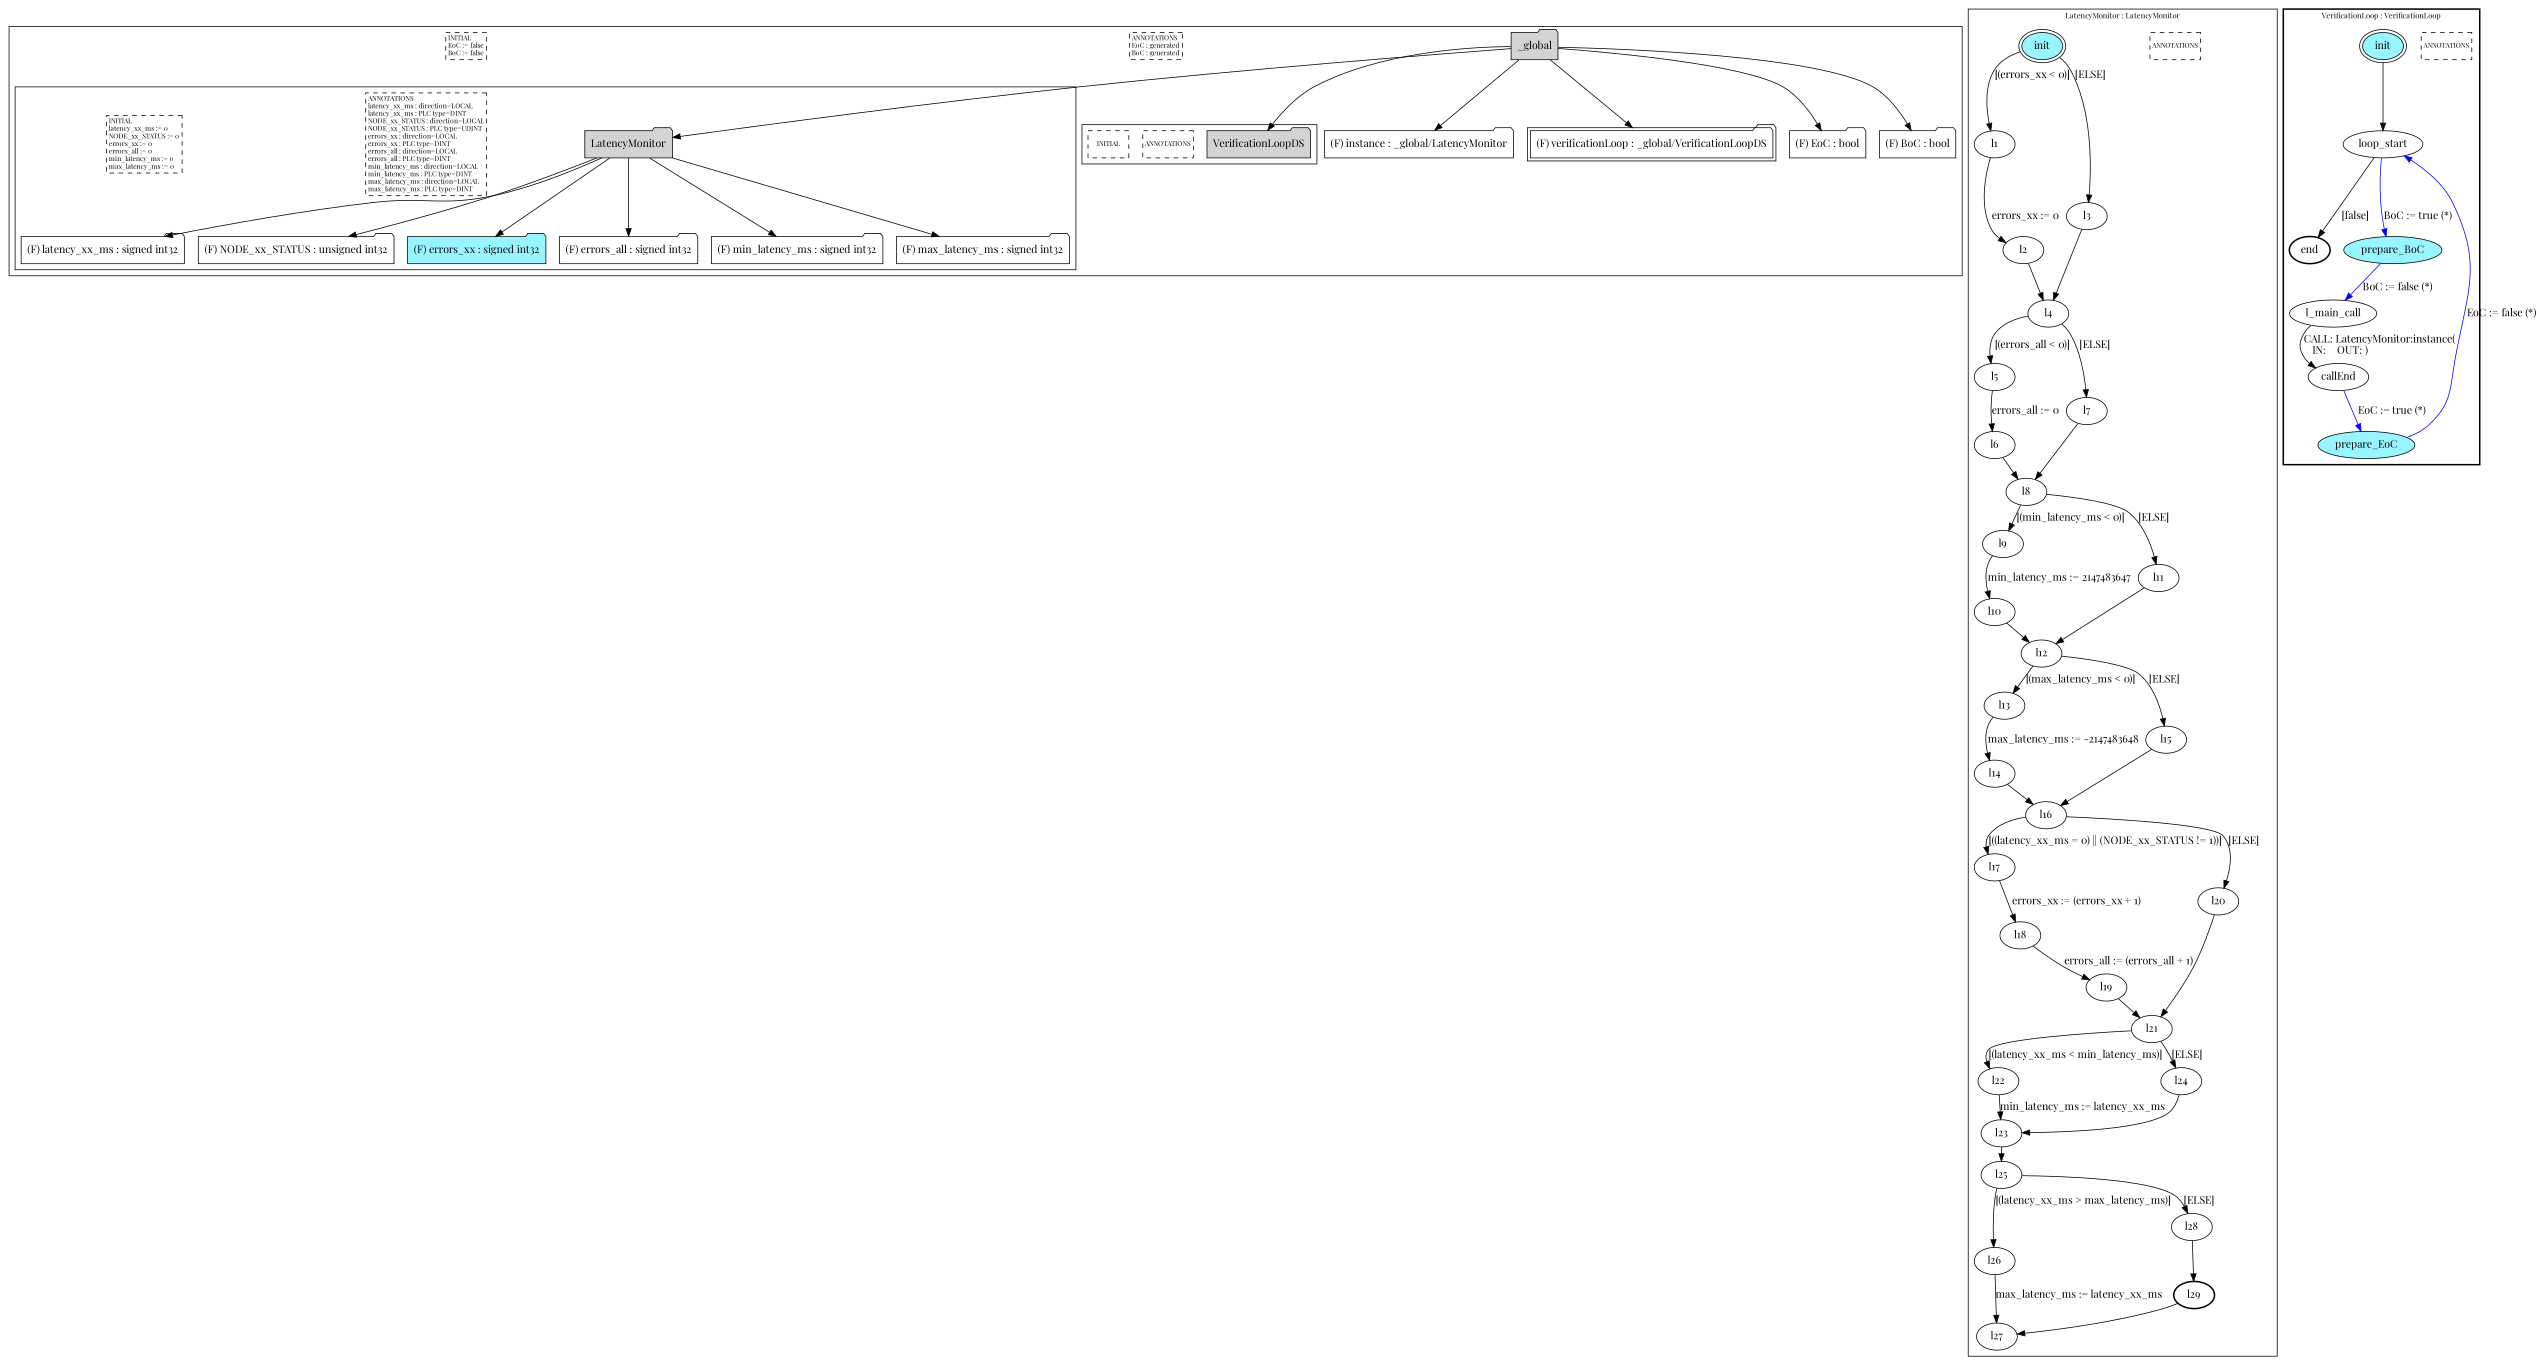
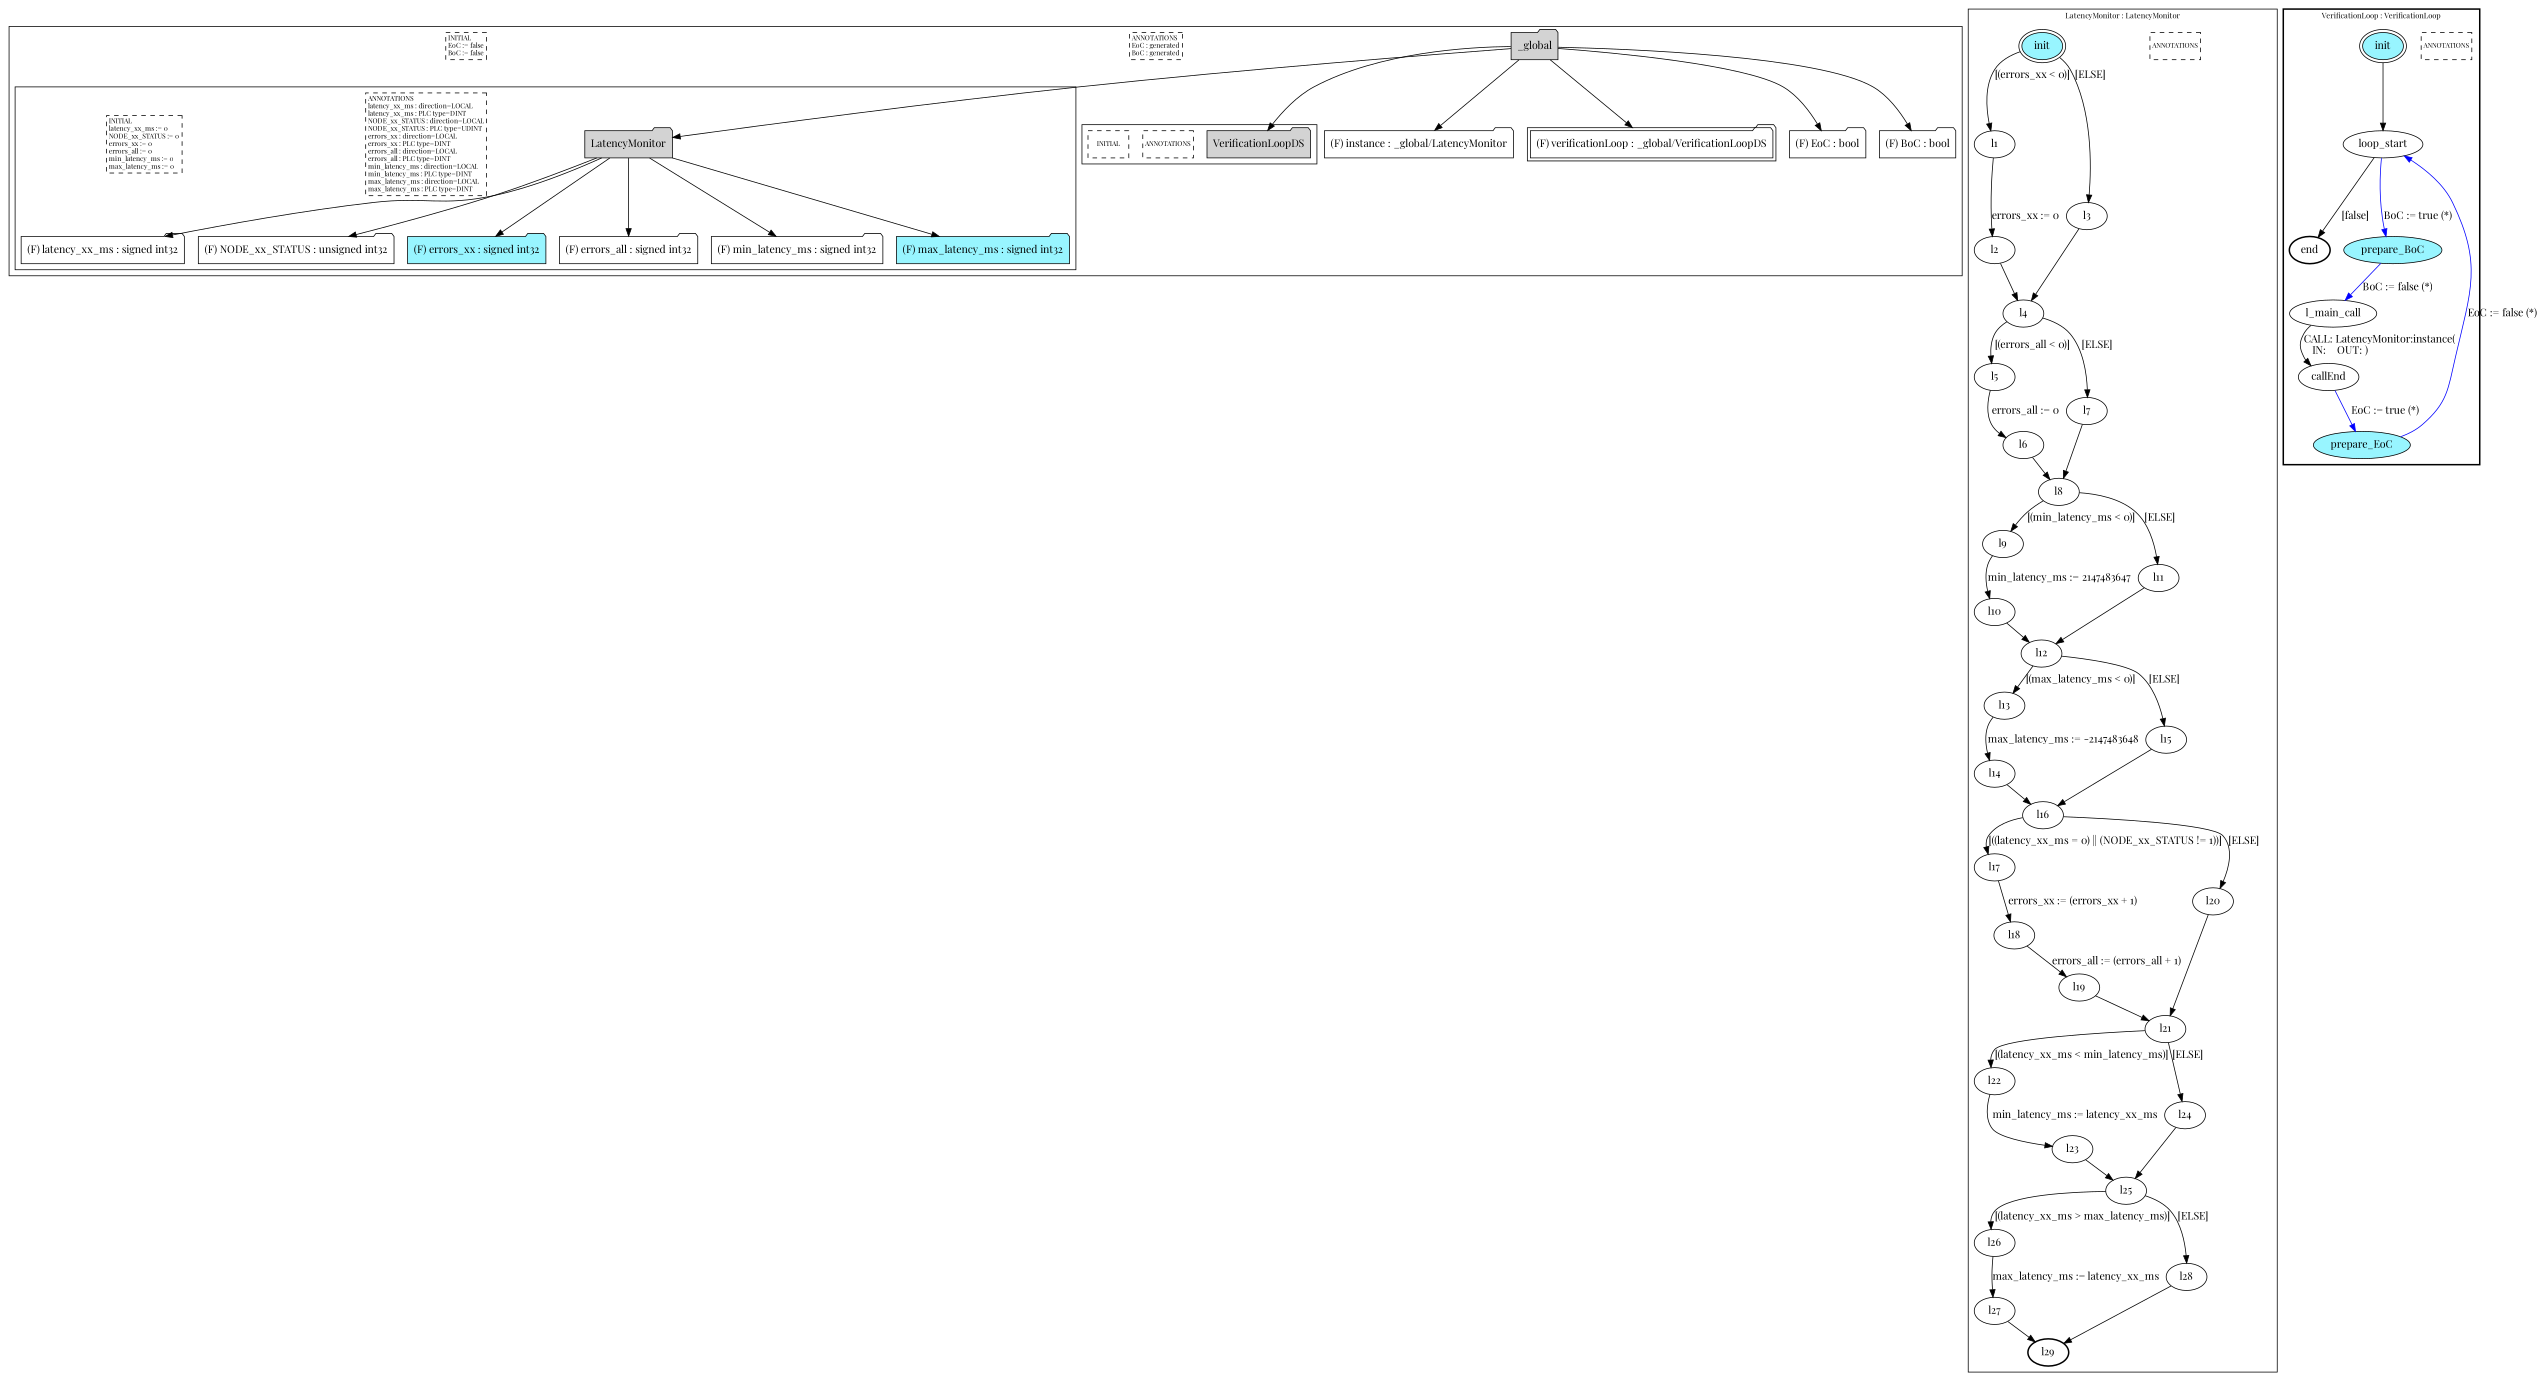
node "(F) max_latency_ms : signed int32": fillcolor white -> cadetblue1
edge "l24" -> "l23": now "l24" -> "l25"
edge "l29" -> "l27": reversed
